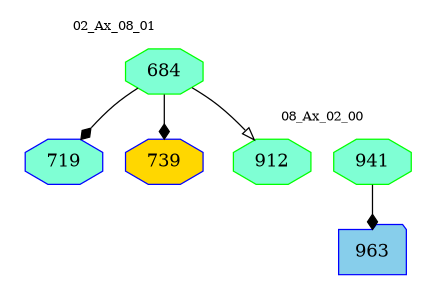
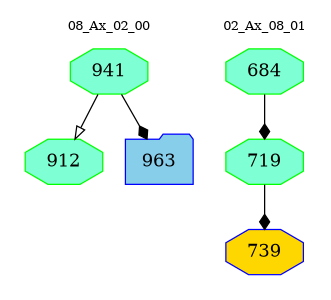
edge "684" -> "739": now "719" -> "739"
edge "684" -> "912": now "941" -> "912"
node "719": color blue -> green
